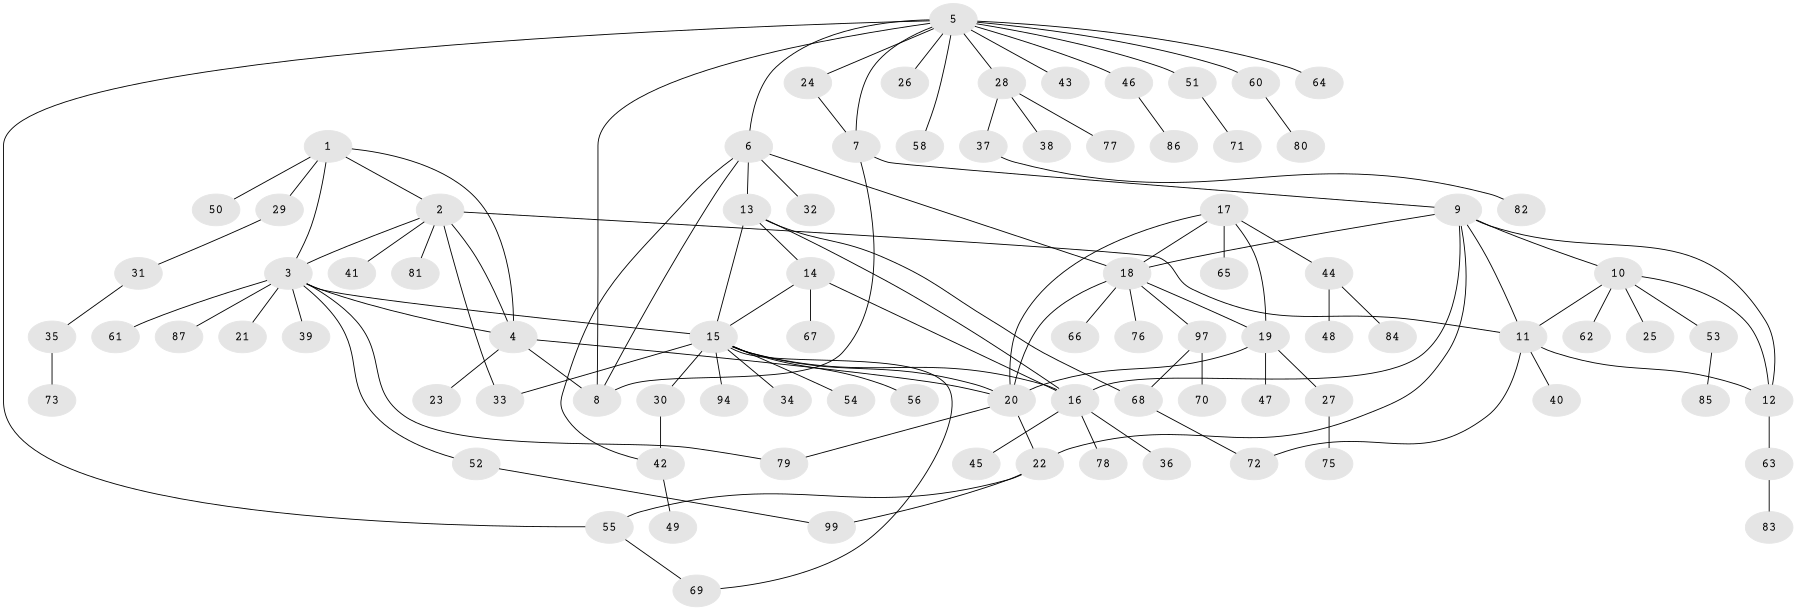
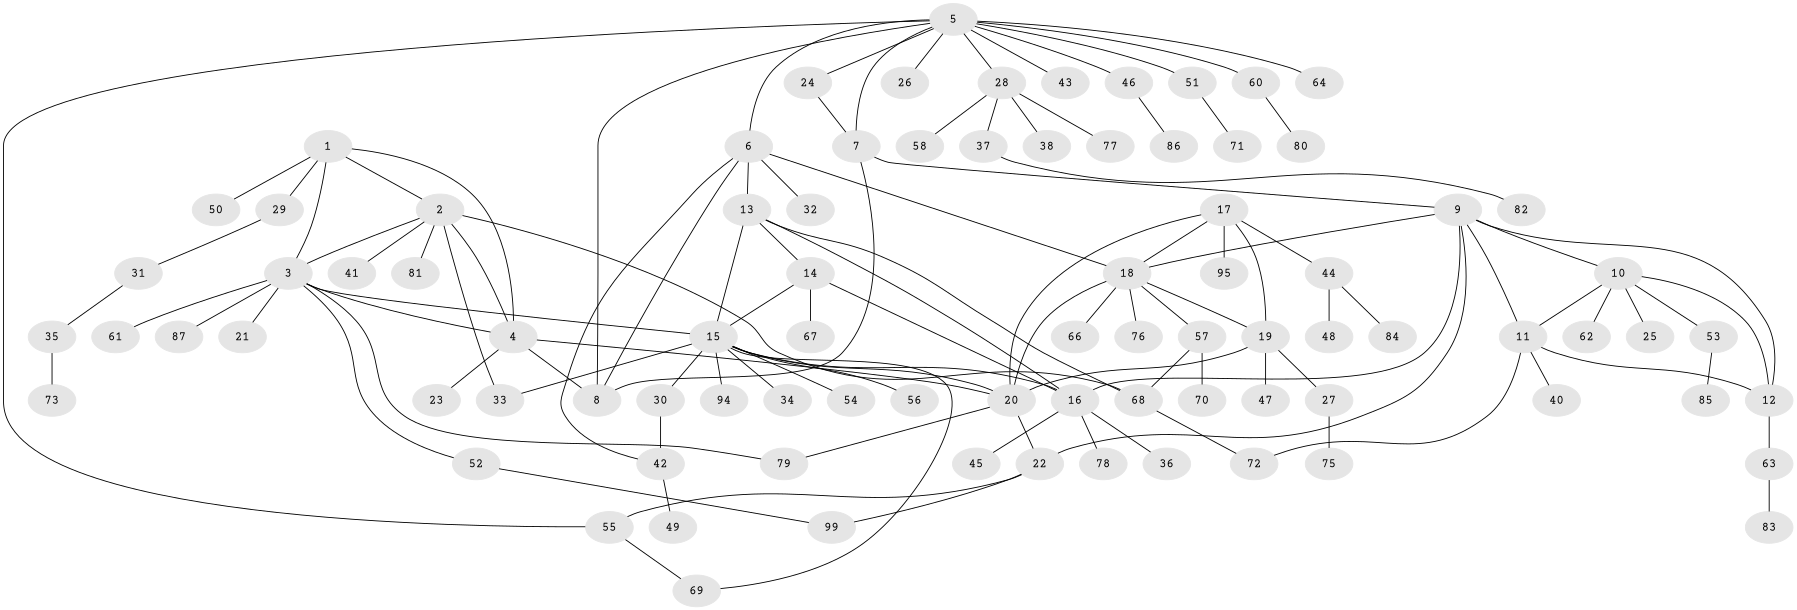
edge "5" -- "58": now "28" -- "58"
edge "2" -- "11": now "2" -- "68"
node "65": label "65" -> "95"
node "39": removed
node "97": label "97" -> "57"
